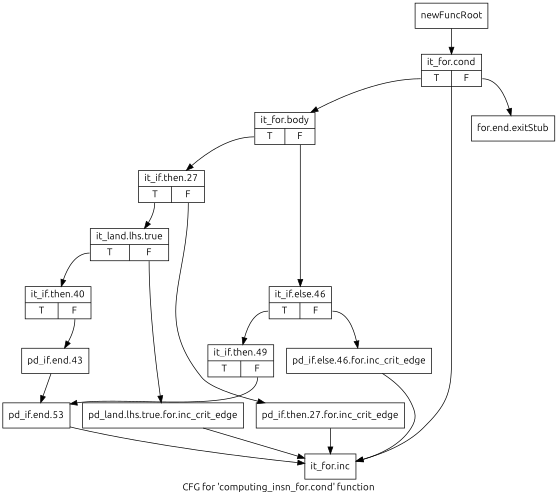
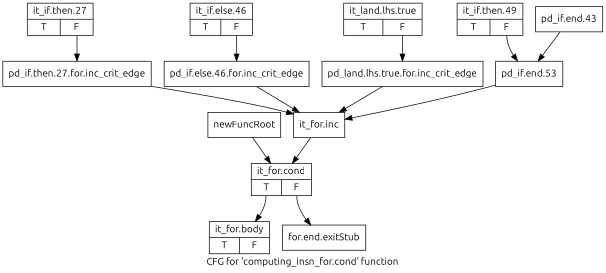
edge "it_for.body" -> "it_if.then.27": removed
edge "it_for.body" -> "it_if.else.46": removed
edge "it_if.then.27" -> "it_land.lhs.true": removed
edge "it_for.cond" -> "it_for.inc": reversed
node "it_if.then.40": removed
edge "it_if.else.46" -> "it_if.then.49": removed
